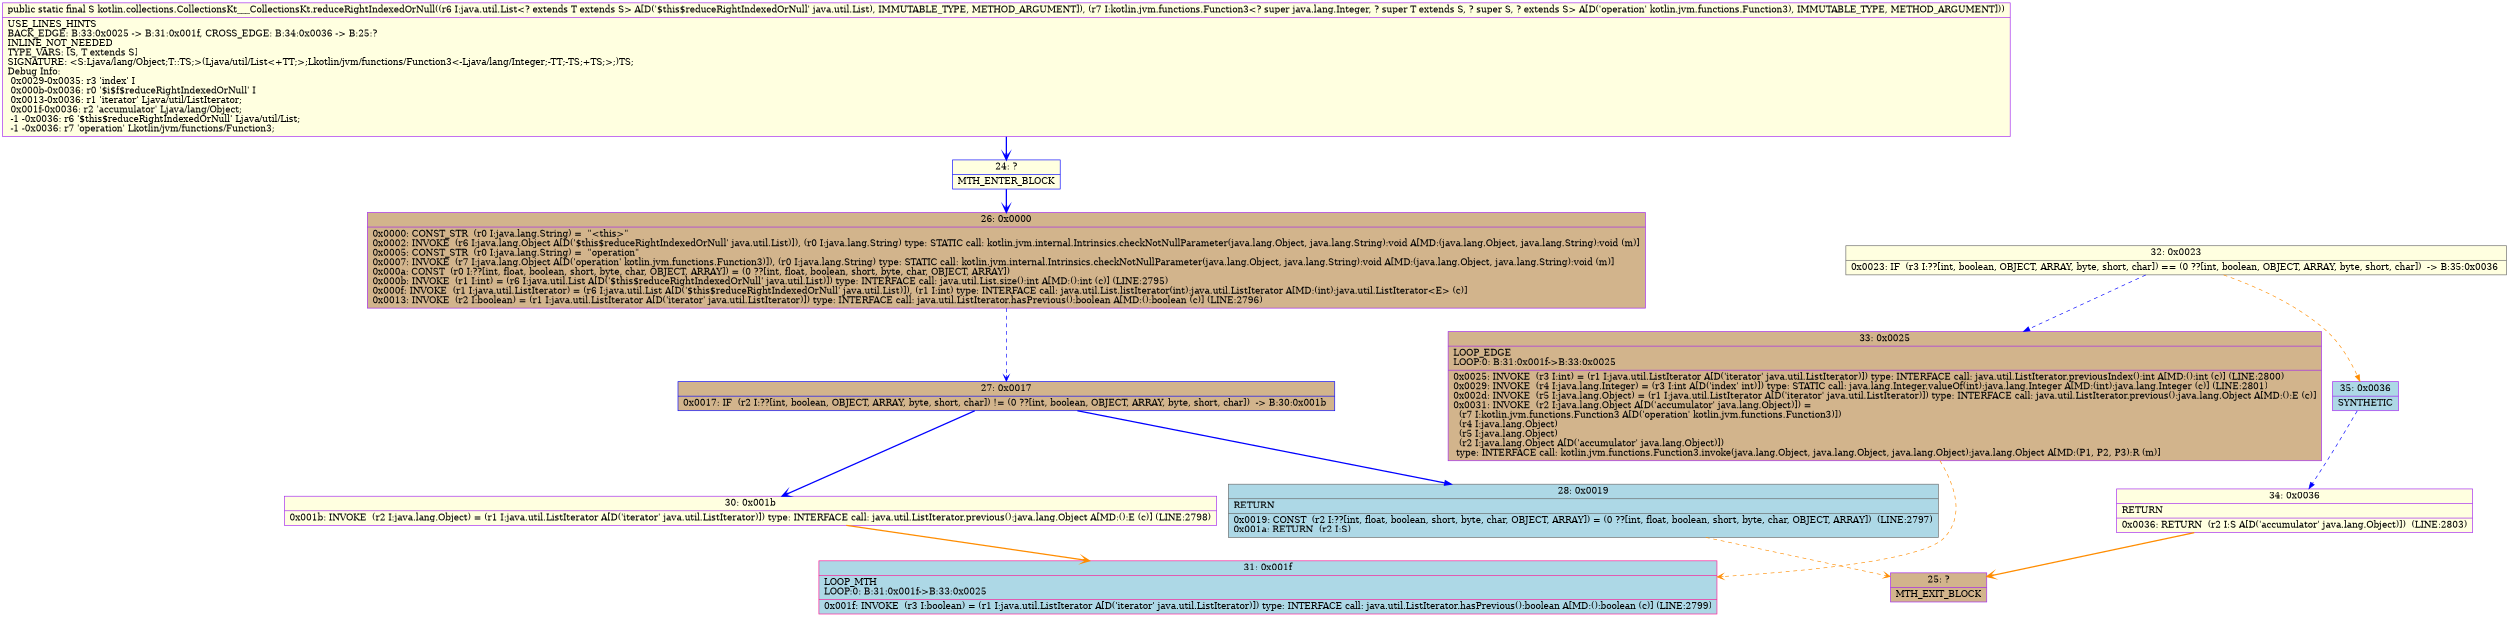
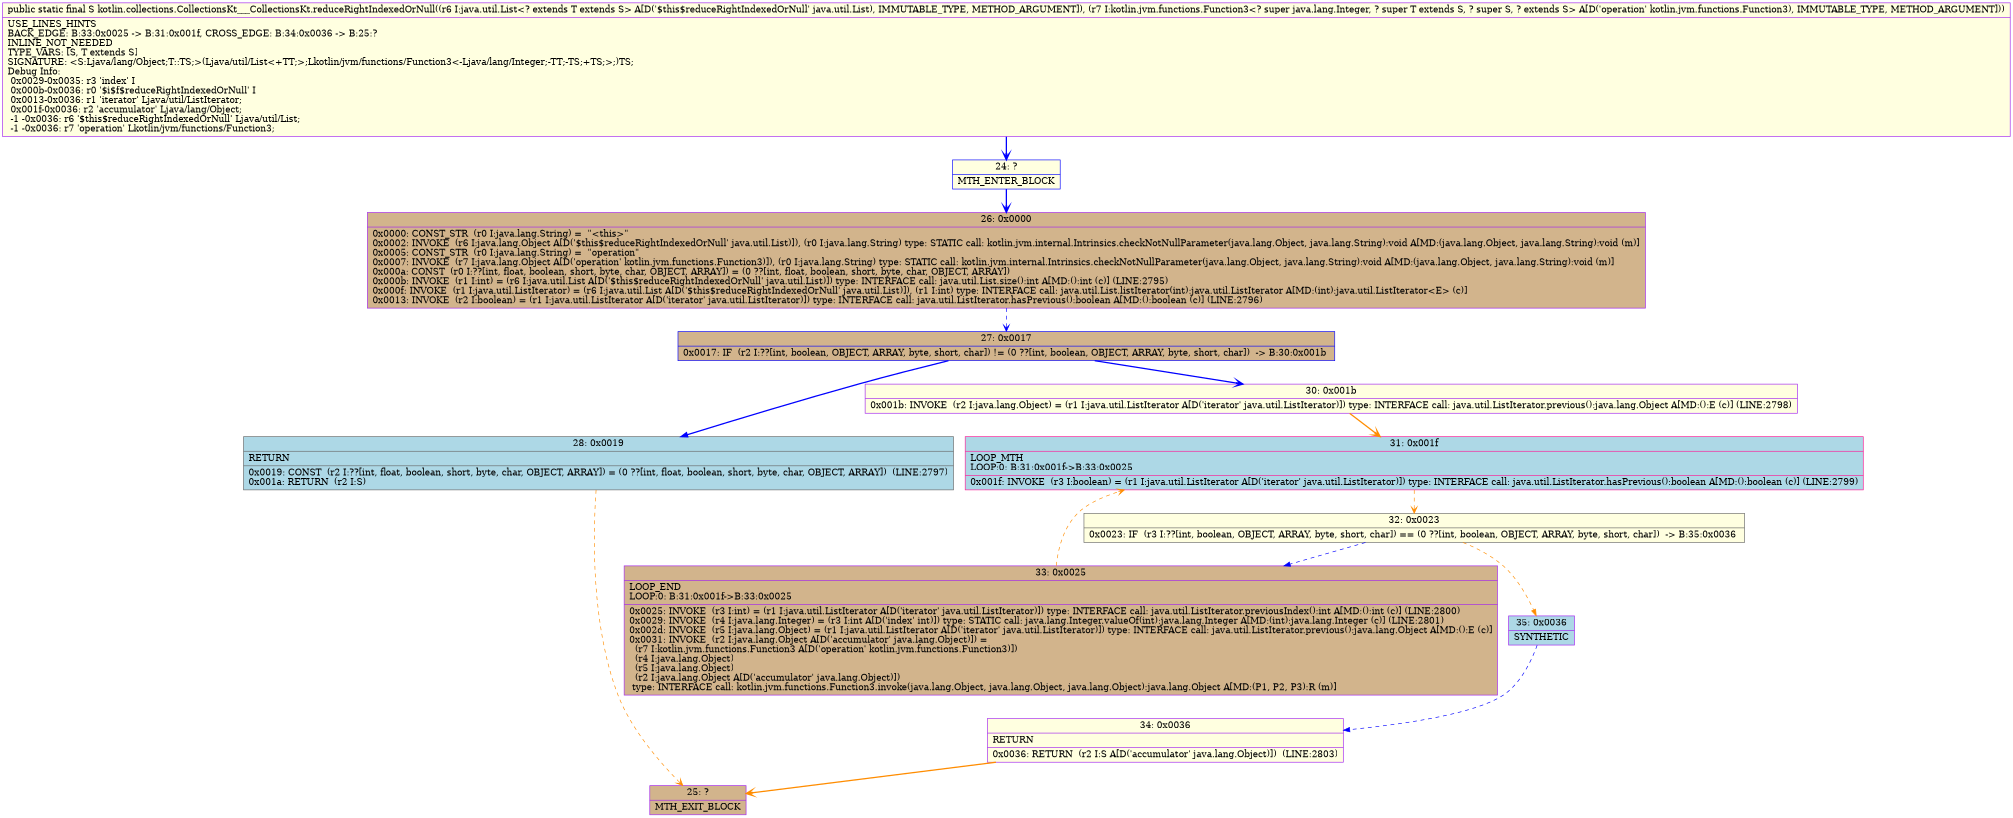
node "33: 0x0025": text "LOOP_EDGE" -> "LOOP_END"
edge "31: 0x001f" -> "32: 0x0023": added
